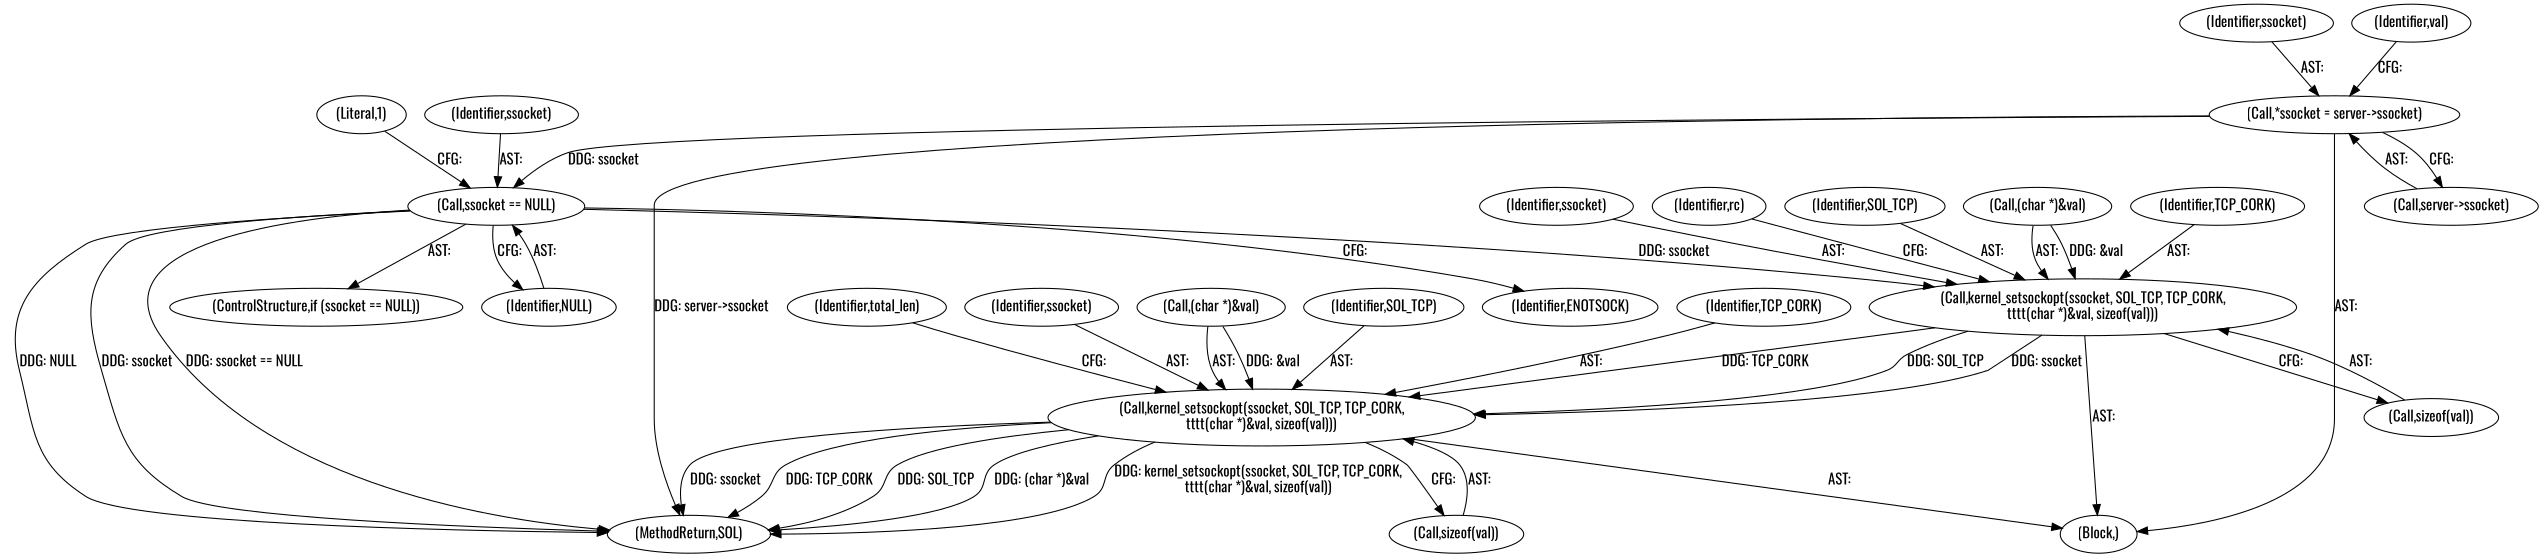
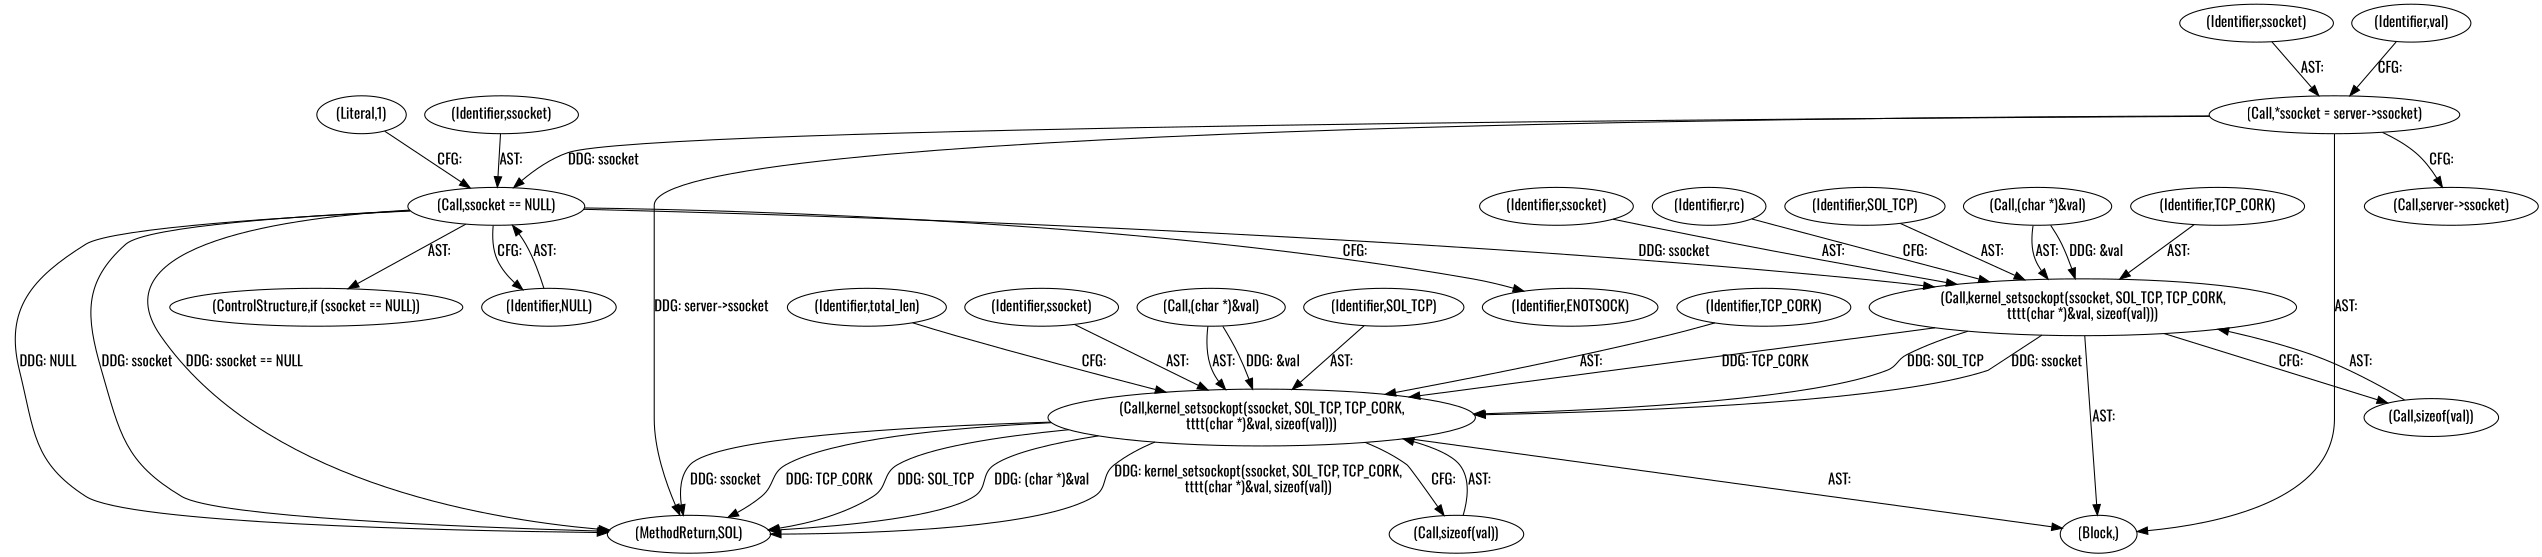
edge "(Call,server->ssocket)" -> "(Call,*ssocket = server->ssocket)": removed, label "AST:"
